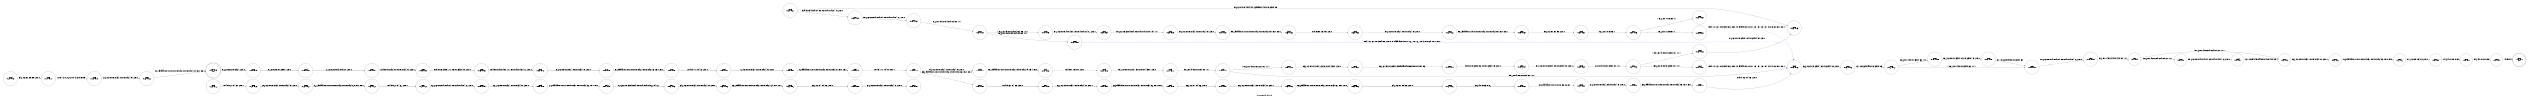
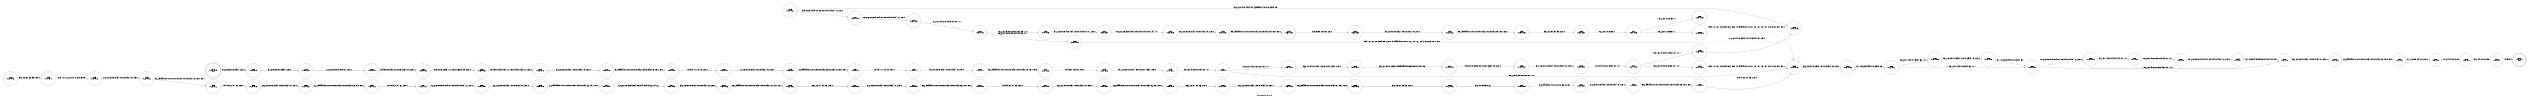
edge "N65267 (rp:9, ep:9)" -> "N65271 (rp:6, ep:6)": now "N65265 (rp:11, ep:11)" -> "N65271 (rp:6, ep:6)"
edge "N65232 (rp:45, ep:45)" -> "N65176 (rp:90, ep:90) entry": now "N65232 (rp:45, ep:45)" -> "N65233 (rp:44, ep:44)"
edge "N65192 (rp:78, ep:78)" -> "N65246 (rp:31, ep:31)": now "N65245 (rp:32, ep:32)" -> "N65246 (rp:31, ep:31)"
